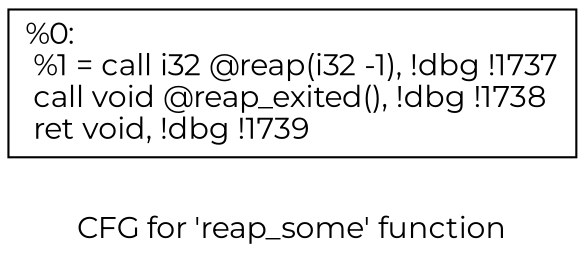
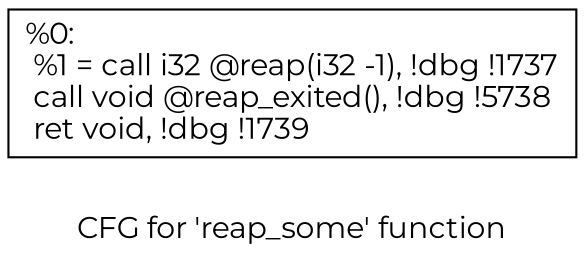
node "%0:": text "call void @reap_exited(), !dbg !1738" -> "call void @reap_exited(), !dbg !5738"
